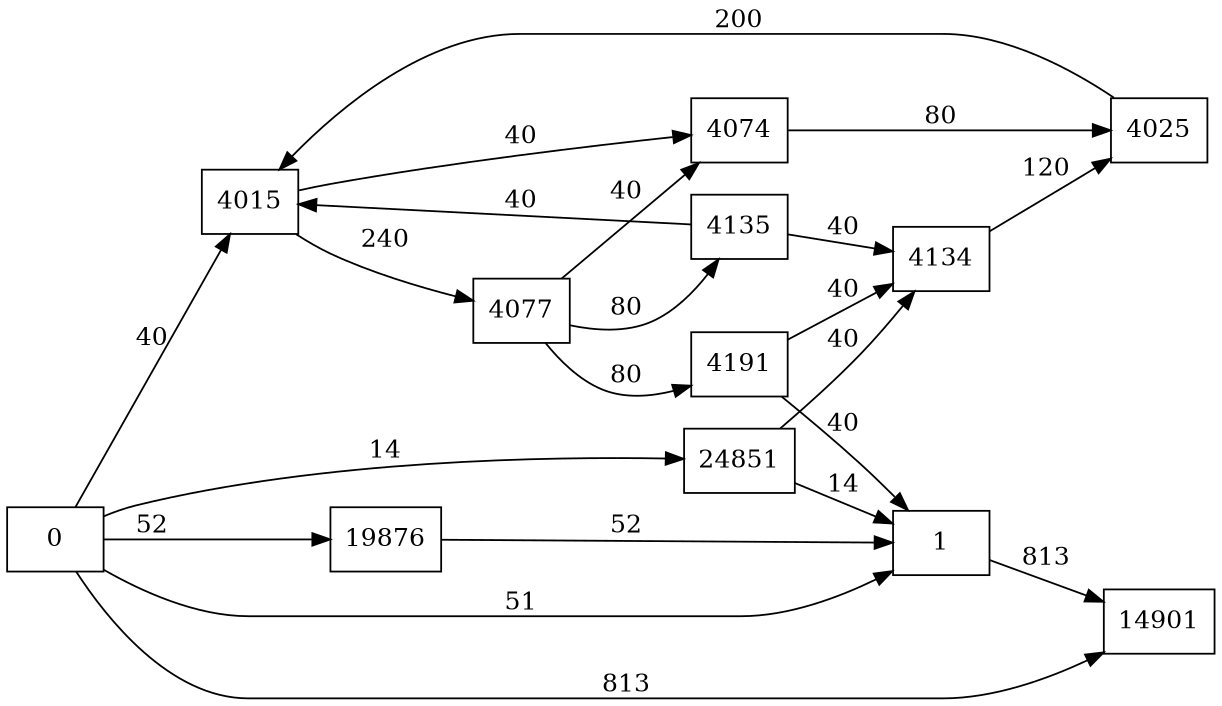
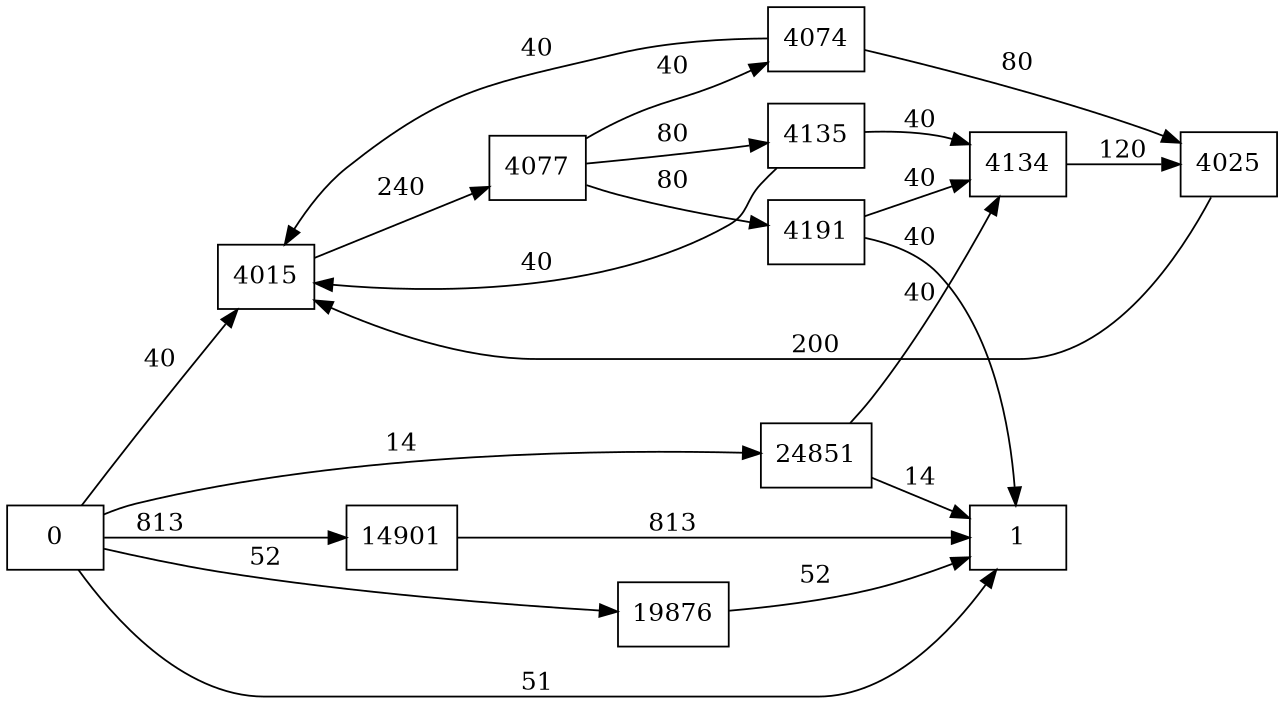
edge "4015" -> "4074": reversed
edge "1" -> "14901": reversed
